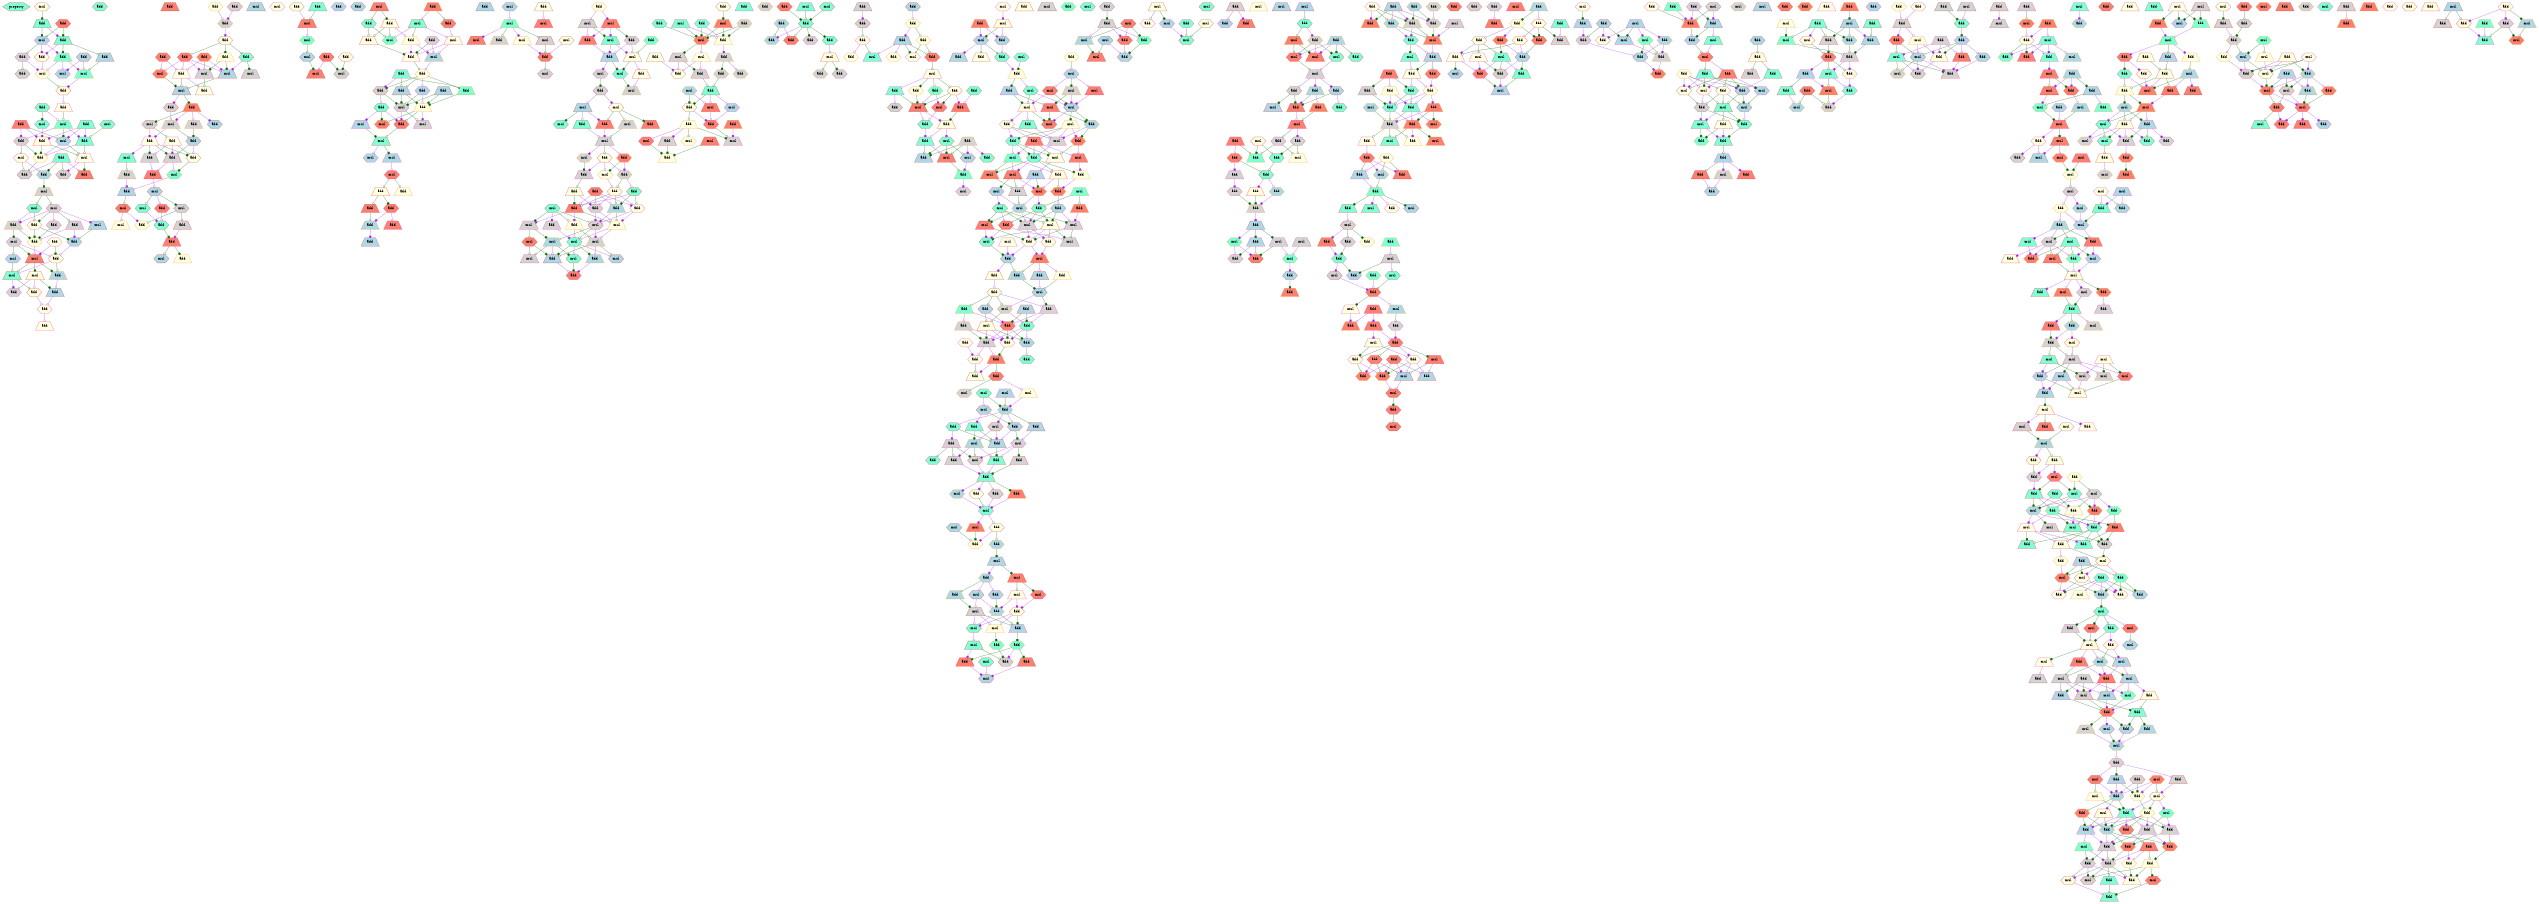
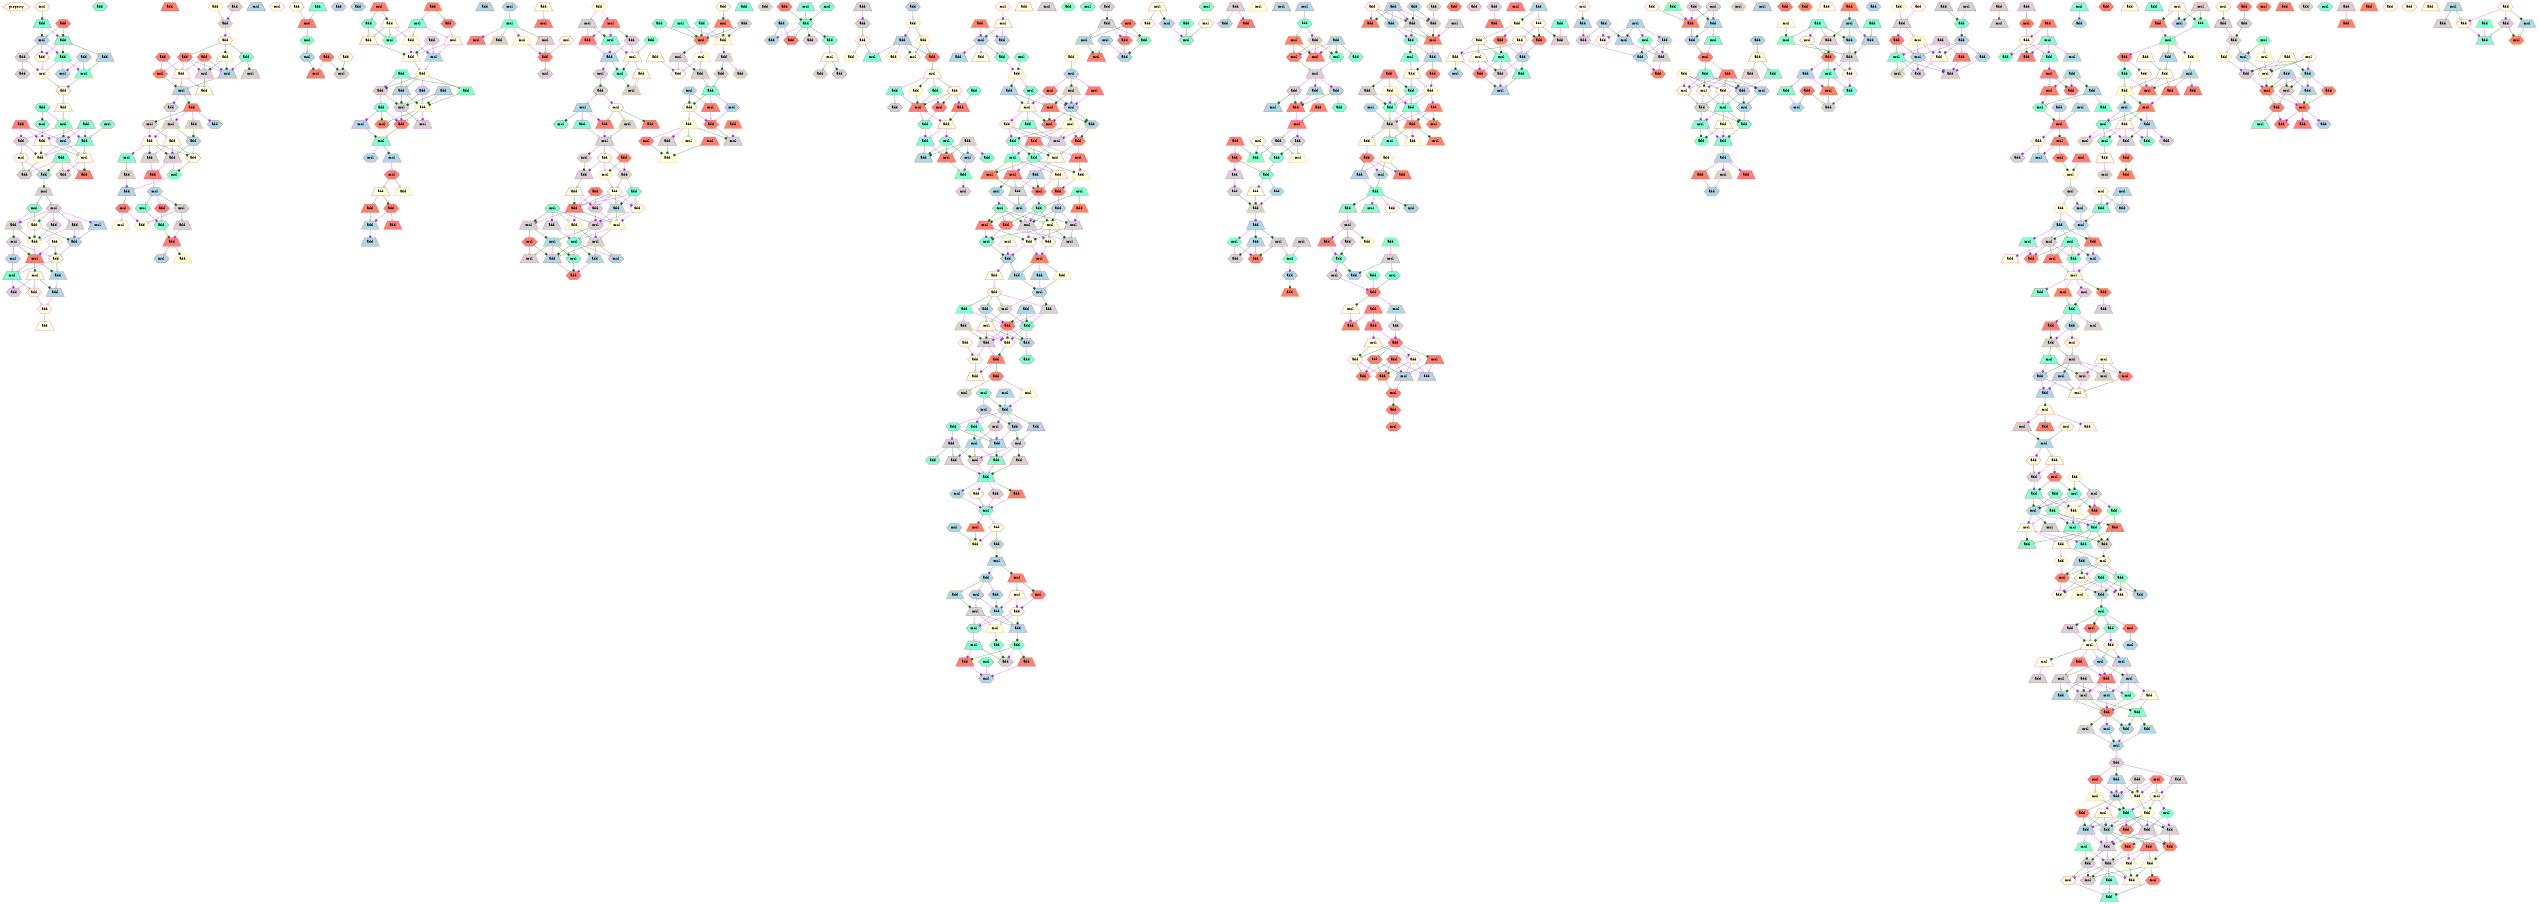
node "property": fillcolor aquamarine -> lightyellow
